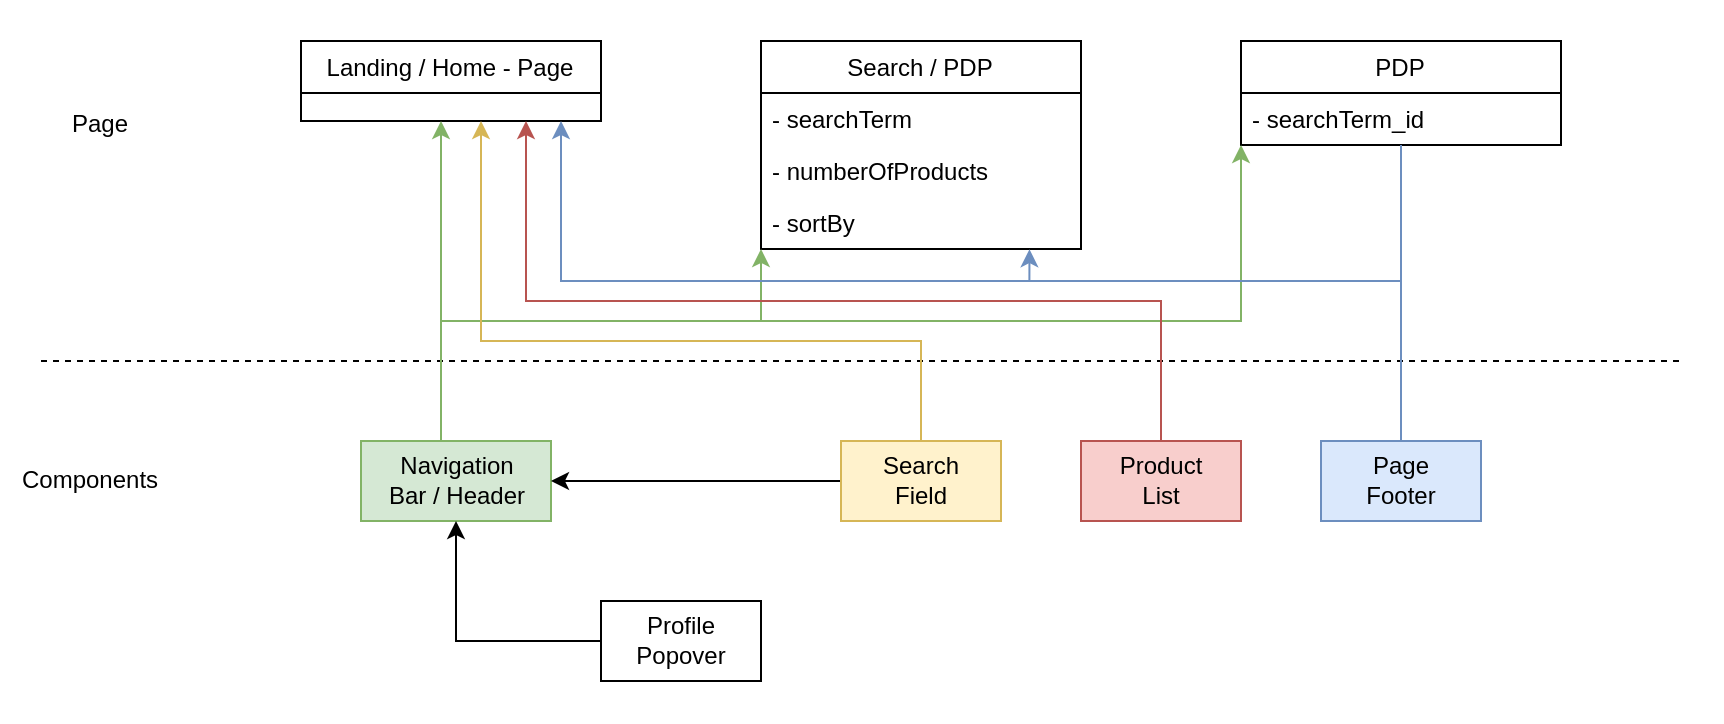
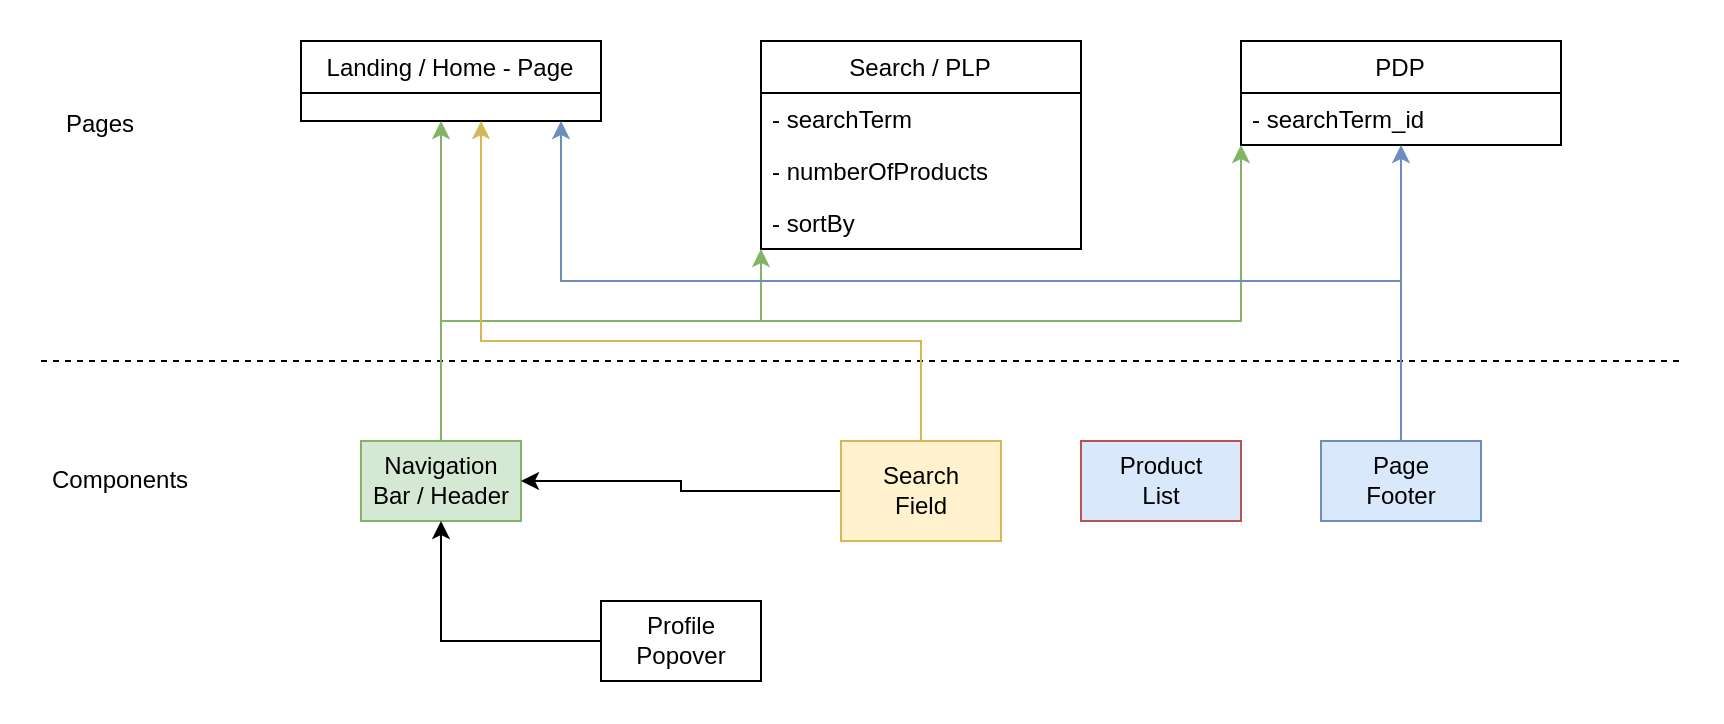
node "Search / PDP": label "Search / PDP" -> "Search / PLP"
node "Page": label "Page" -> "Pages"
edge "PDP" -- "Page Footer": arrowhead none -> classic
edge "Page Footer" -> "- sortBy": removed
edge "Product List" -> "Landing / Home - Page": removed
node "Components": moved (91, 481) -> (121, 481)
node "Navigation Bar / Header": size 190x80 -> 160x80
node "Search Field": size 160x80 -> 160x100
node "Product List": fillcolor #f8cecc -> #dae8fc
